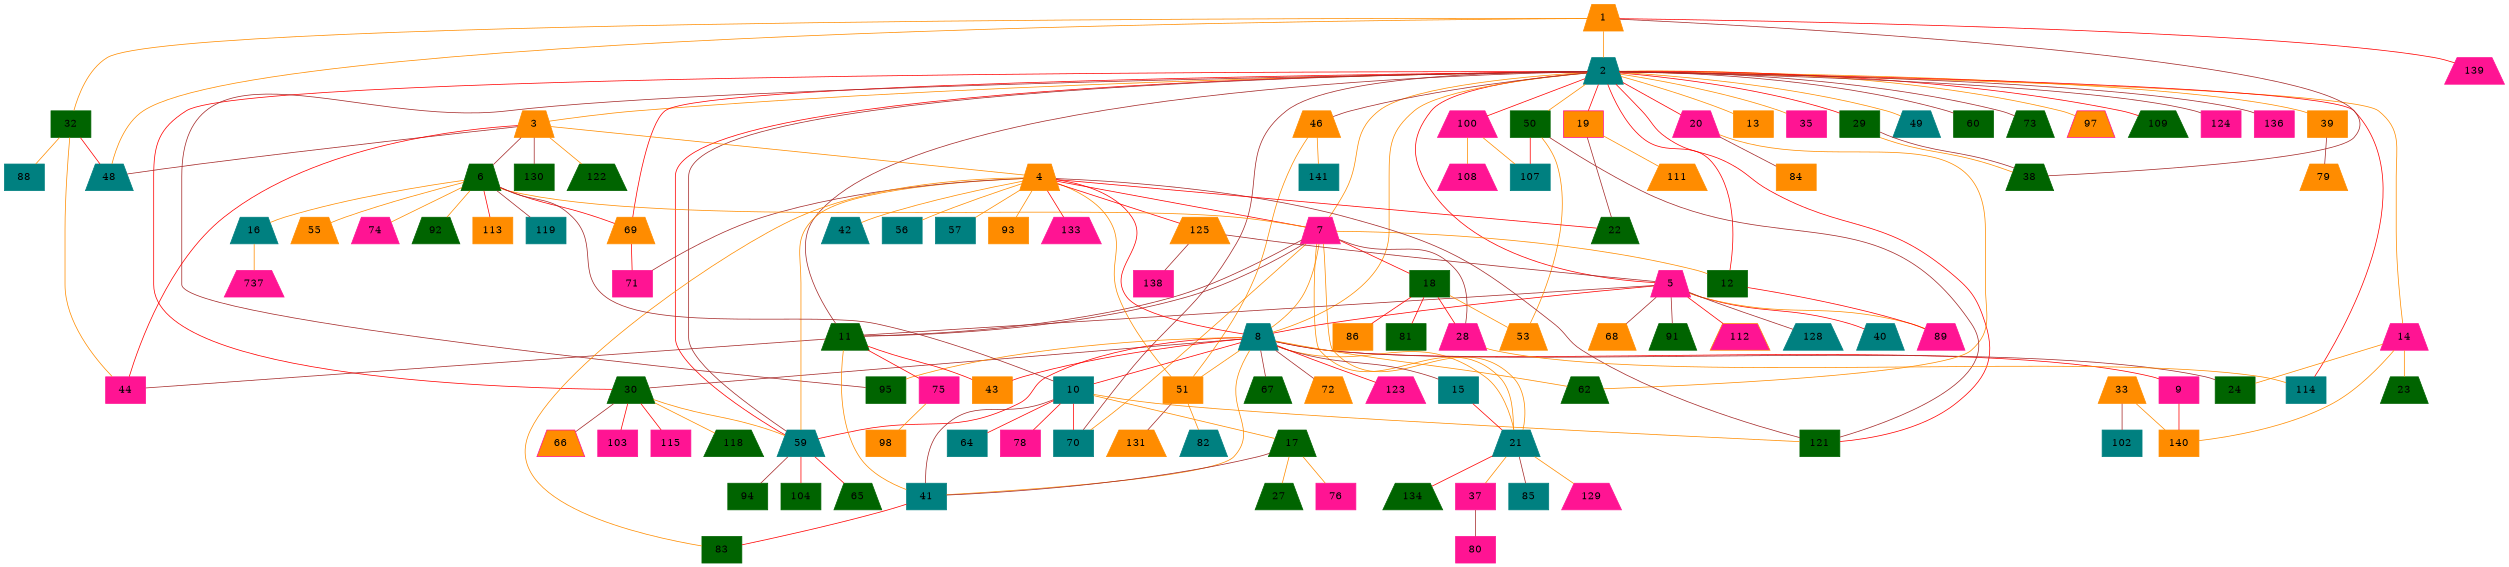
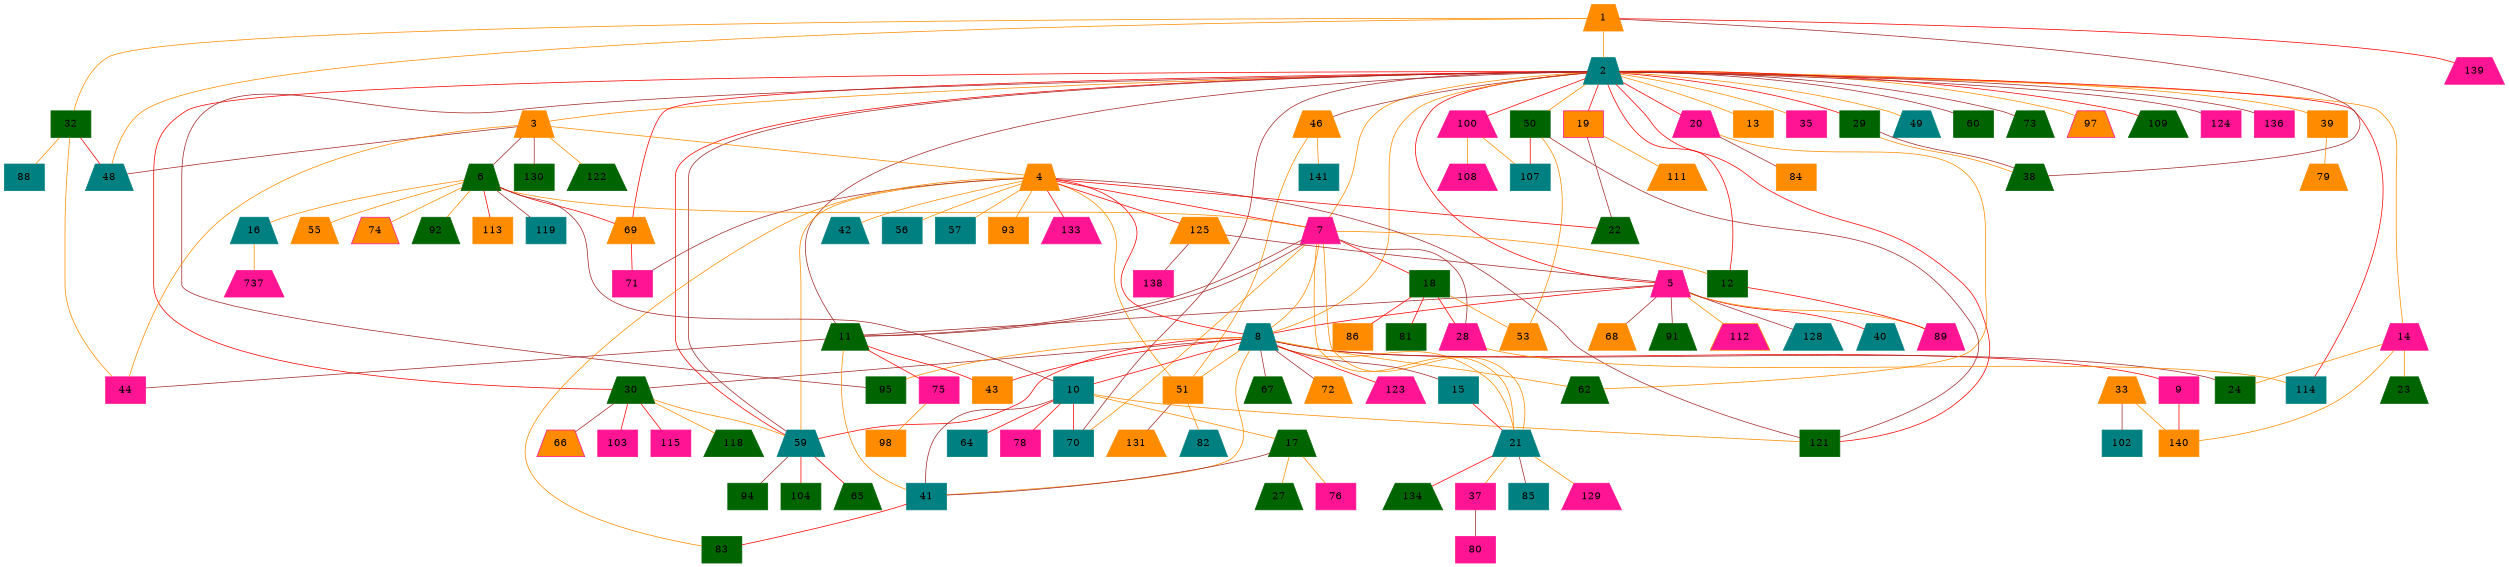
edge "39" -- "79": color brown -> darkorange
edge "3" -- "44": color red -> darkorange
node "74": fillcolor deeppink -> darkorange
edge "5" -- "112": color red -> darkorange
